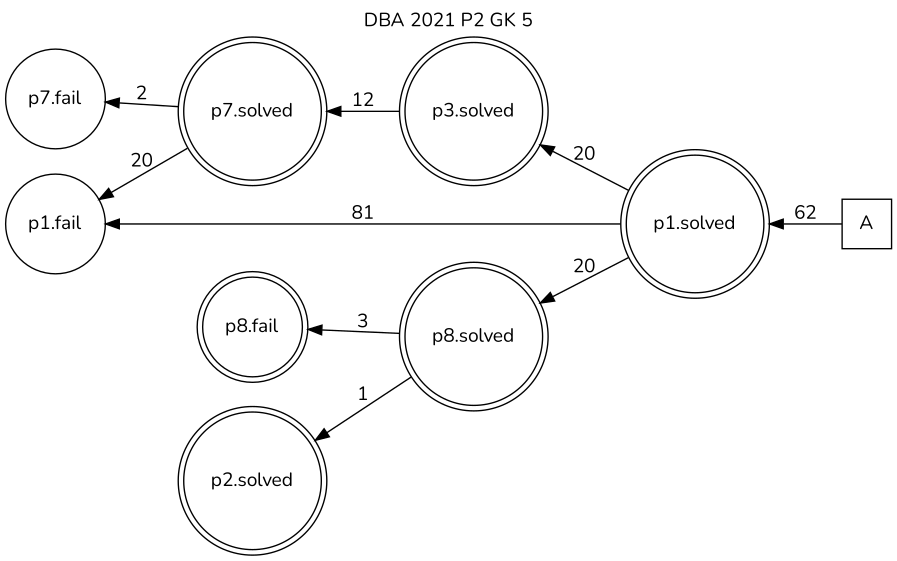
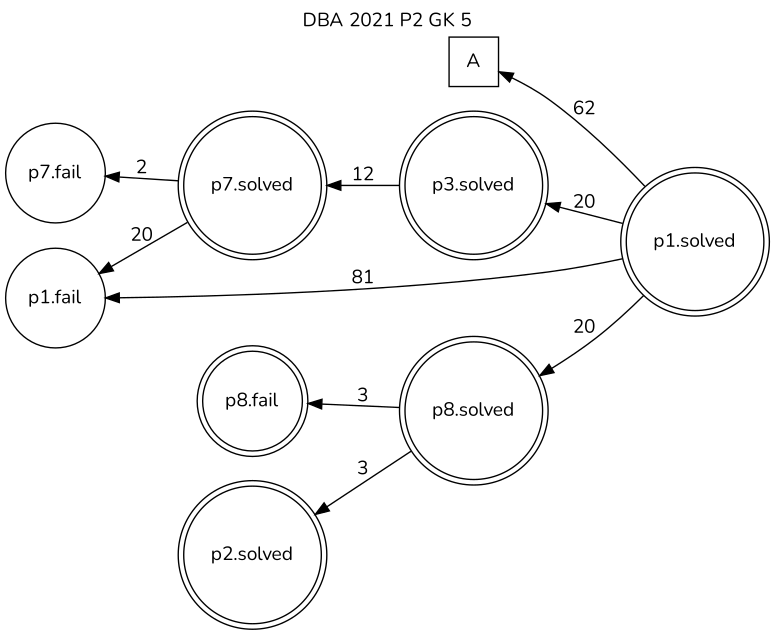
edge "A" -> "p1.solved": reversed
edge "p8.solved" -> "p2.solved": label "1" -> "3"
